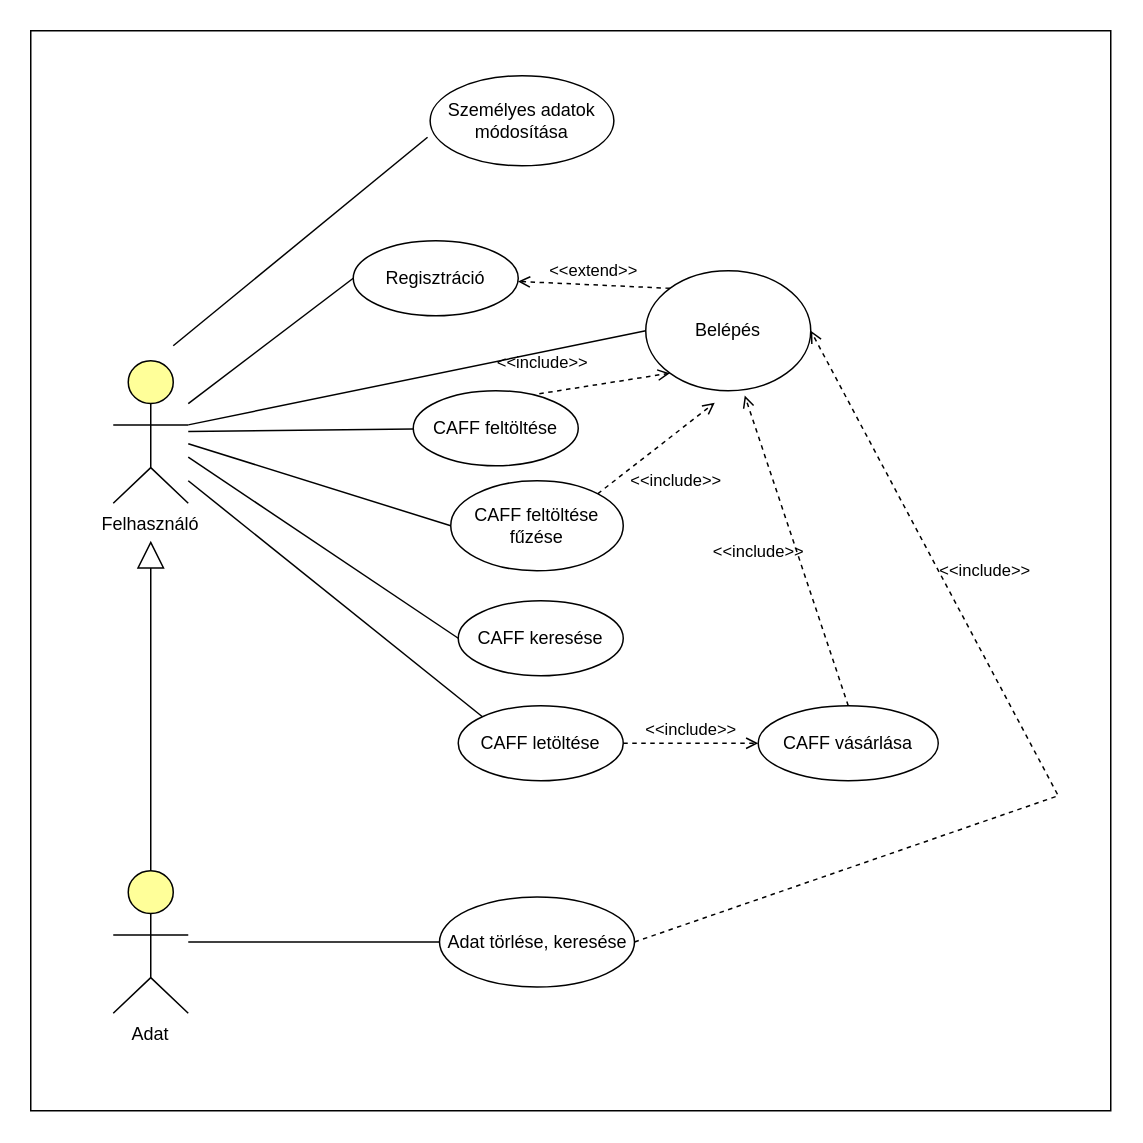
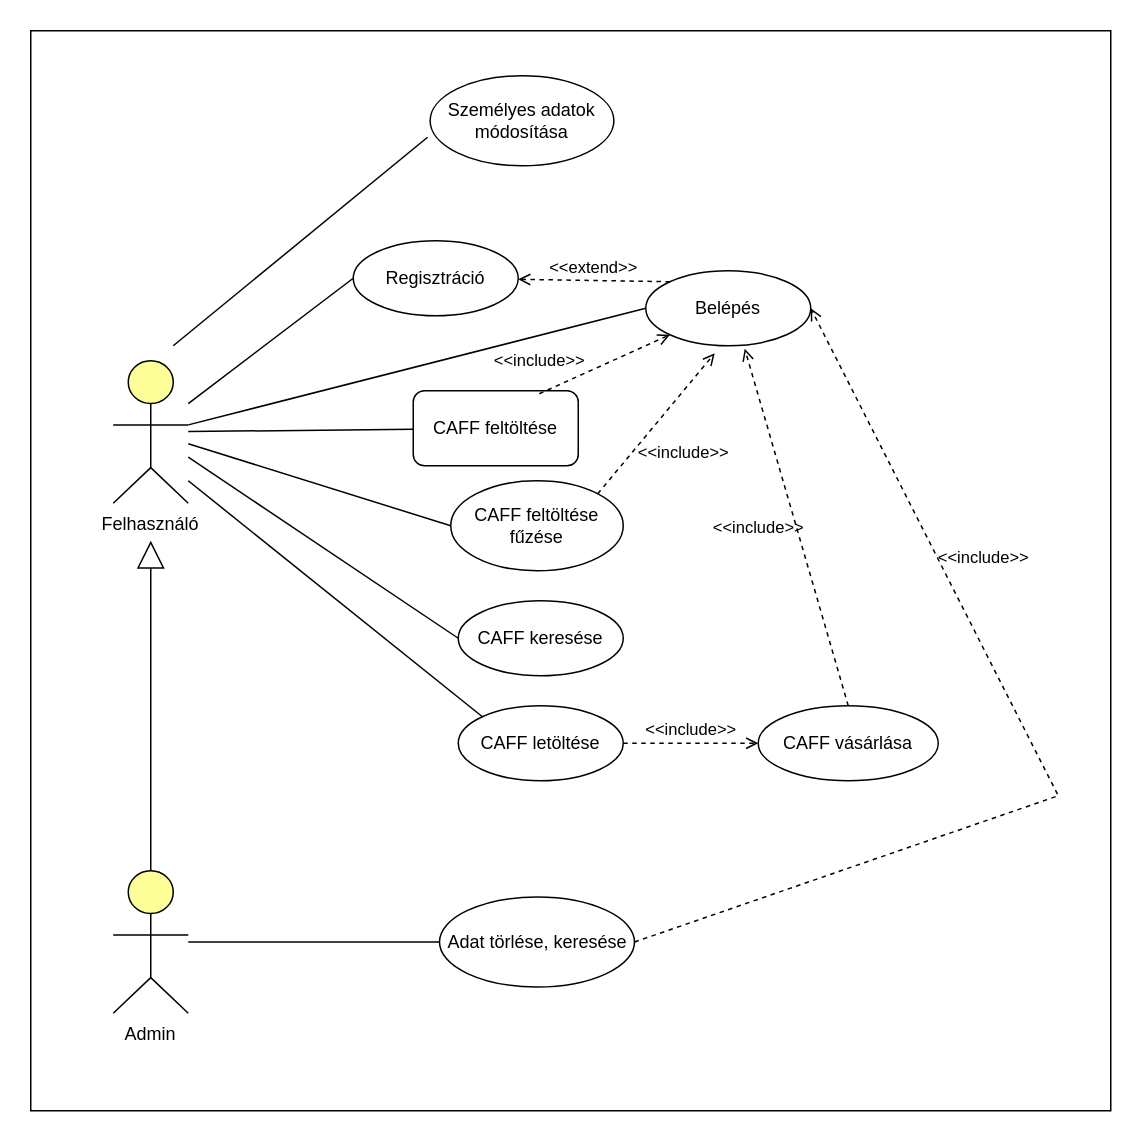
node "Belépés": size 165x120 -> 165x75
node "CAFF feltöltése": shape ellipse -> rounded rectangle
node "Adat": label "Adat" -> "Admin"
